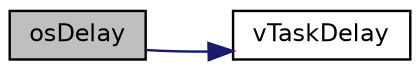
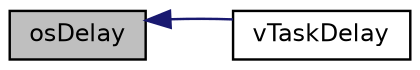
edge "osDelay" -> "vTaskDelay": reversed
